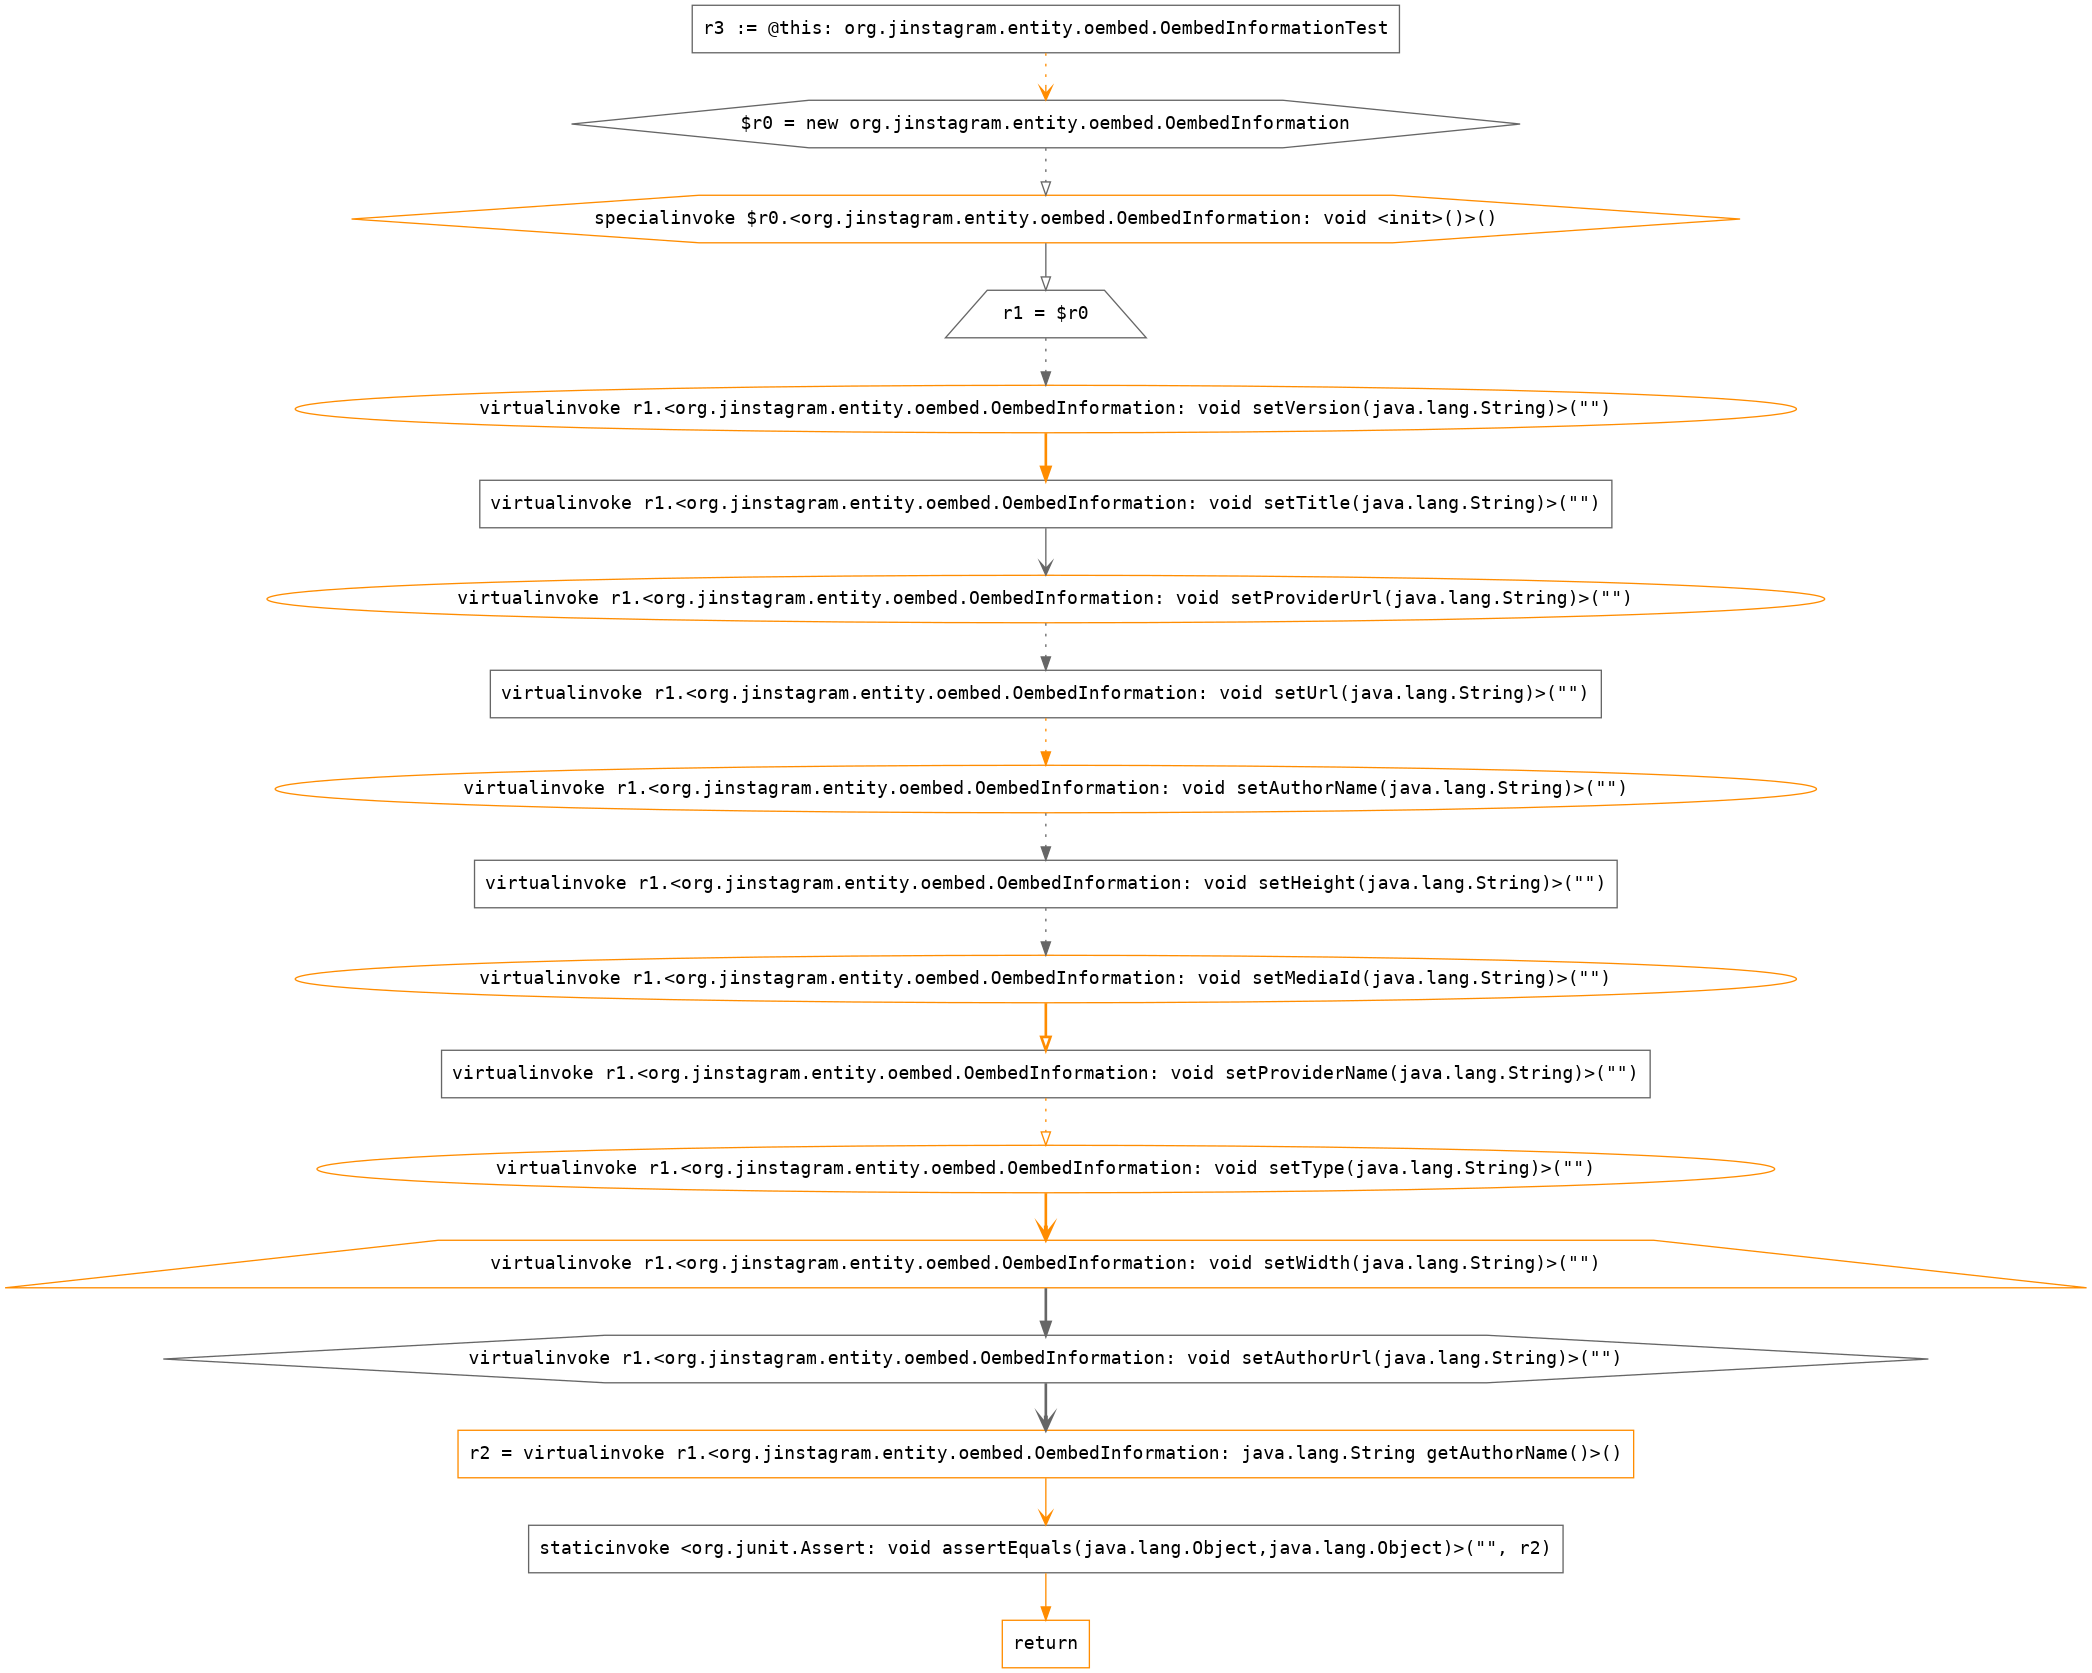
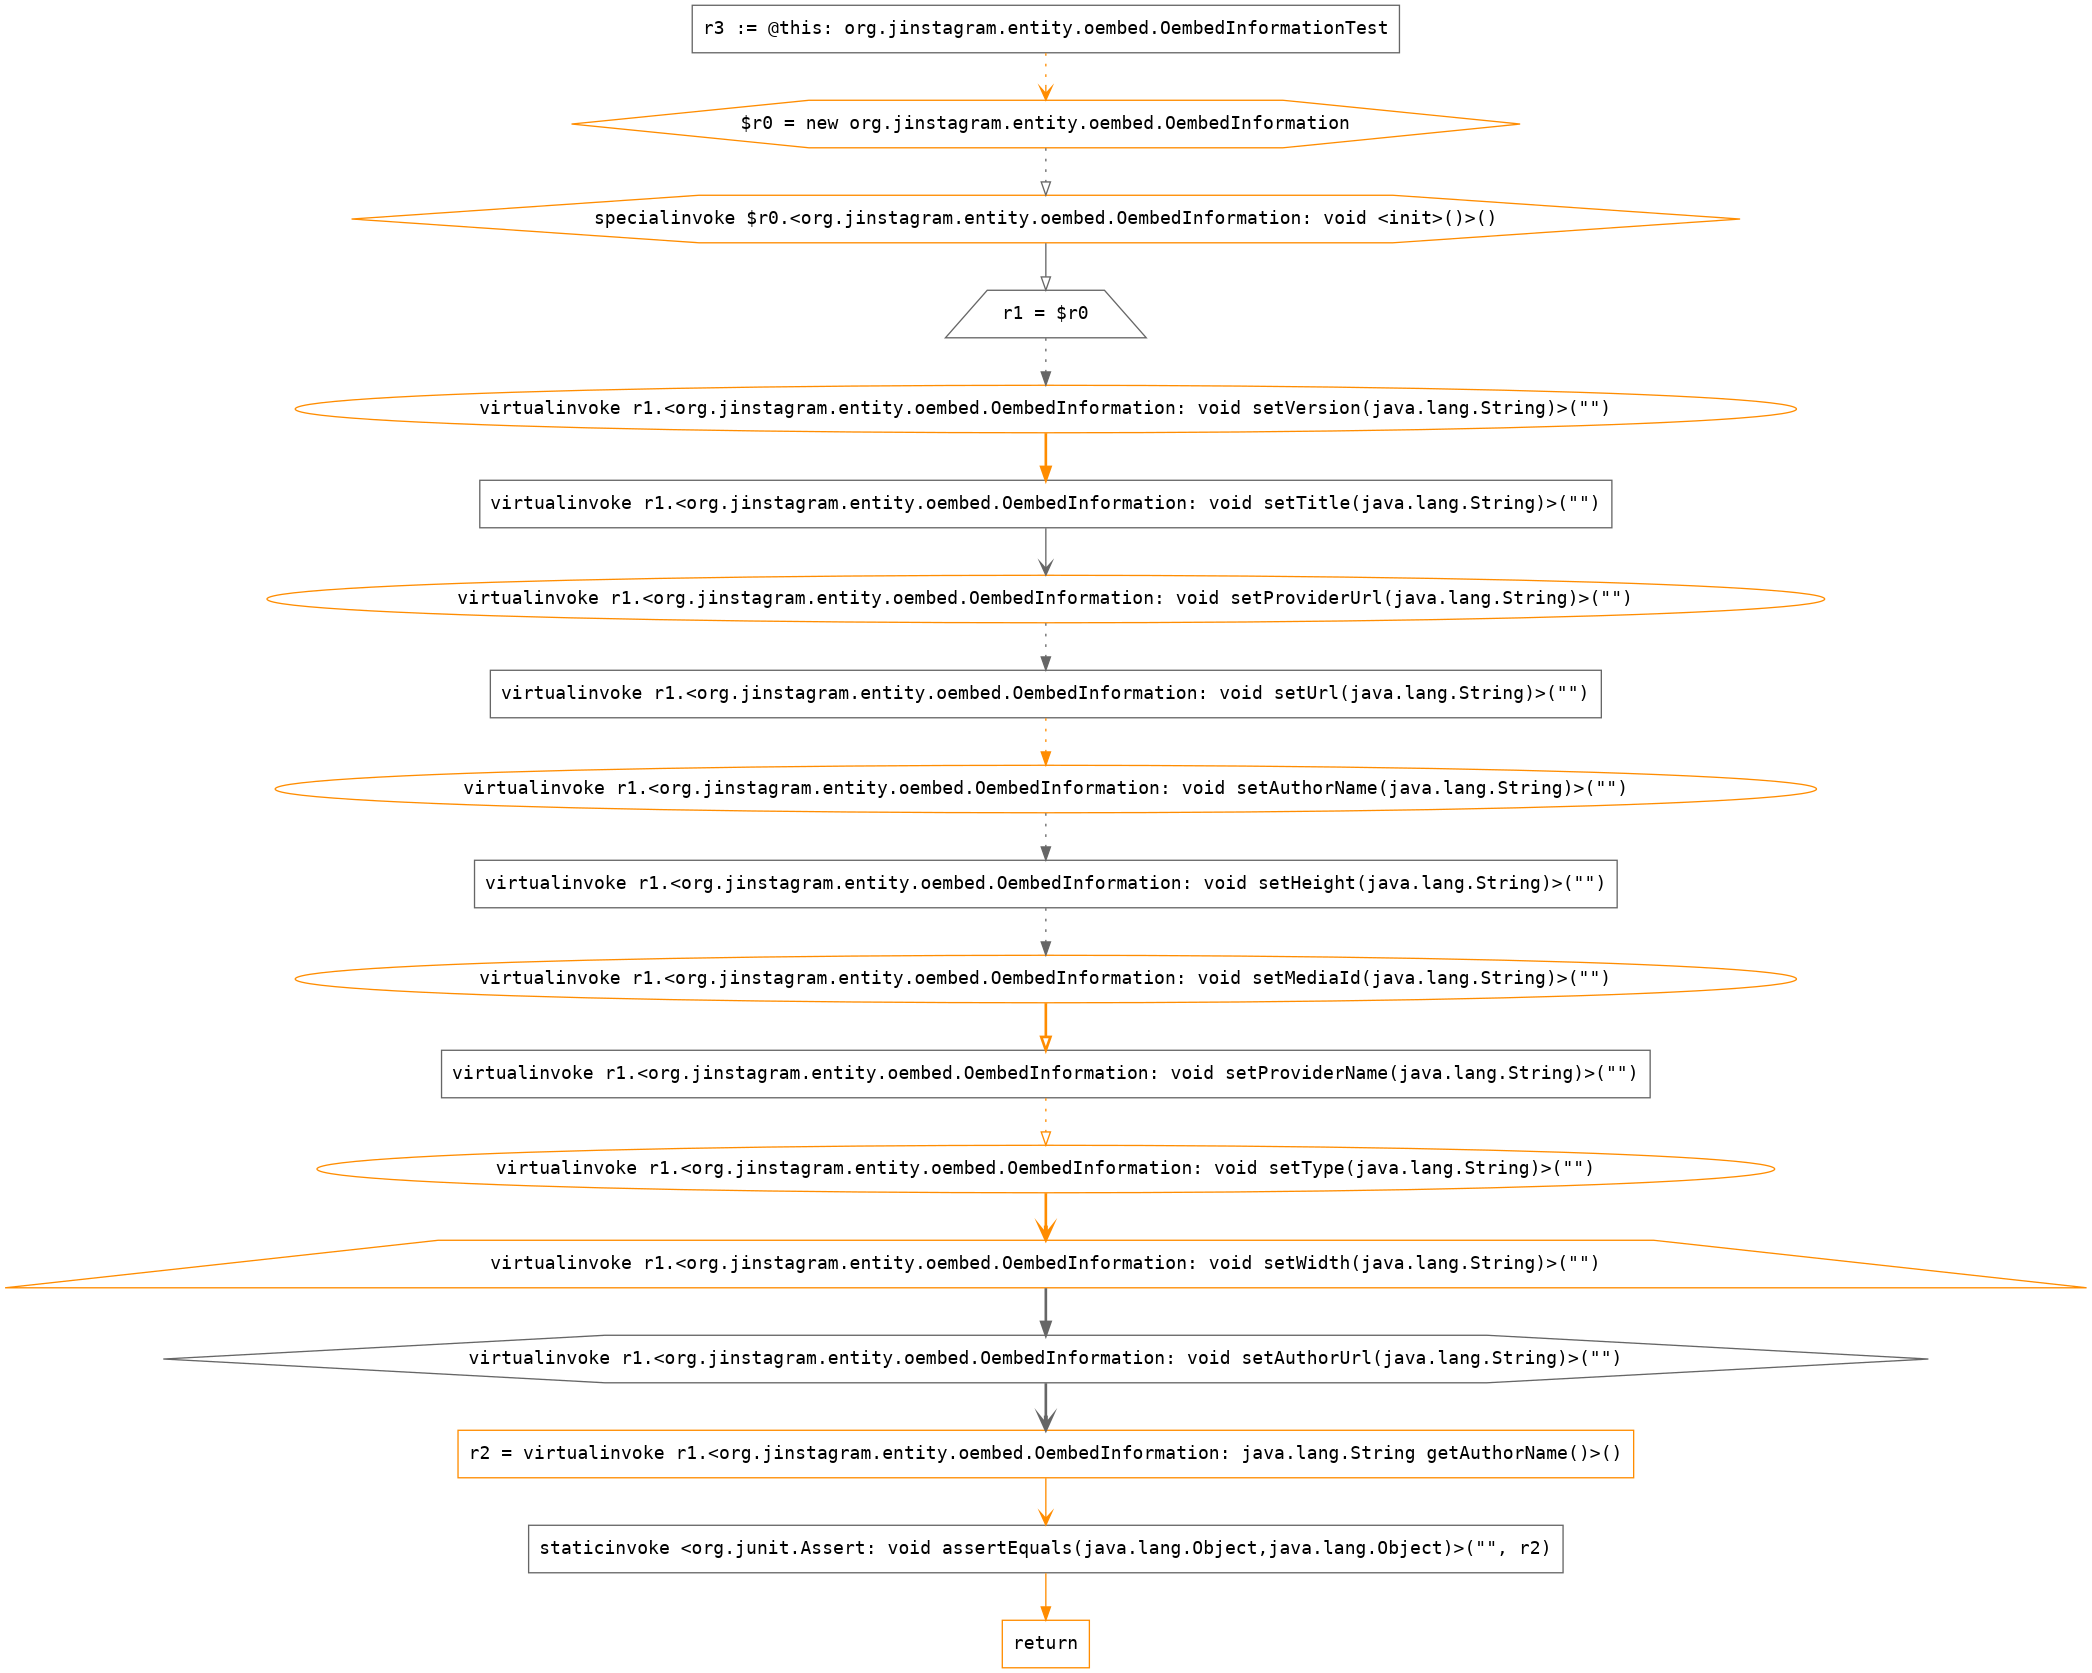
node "$r0 = new org.jinstagram.entity.oembed.OembedInformation": color gray40 -> darkorange
